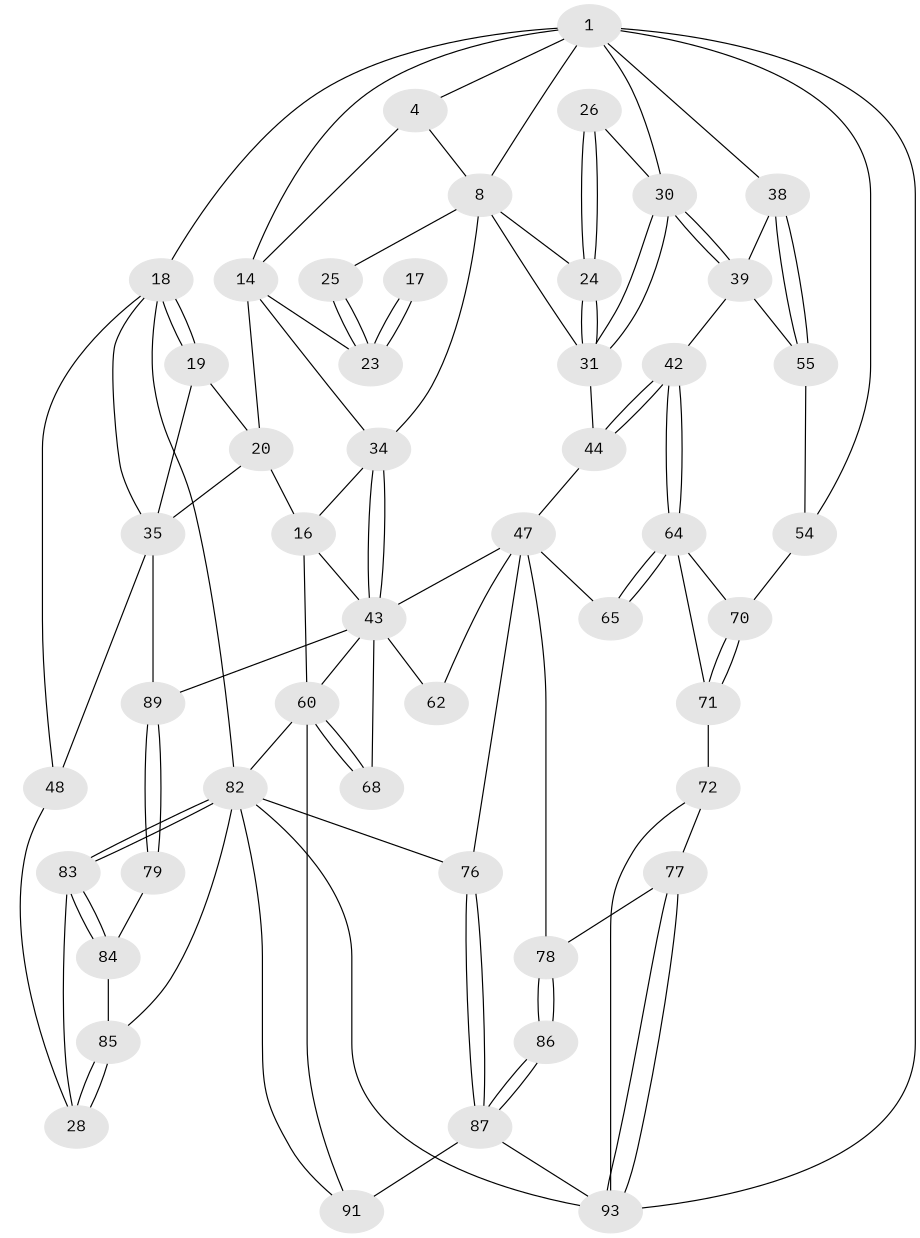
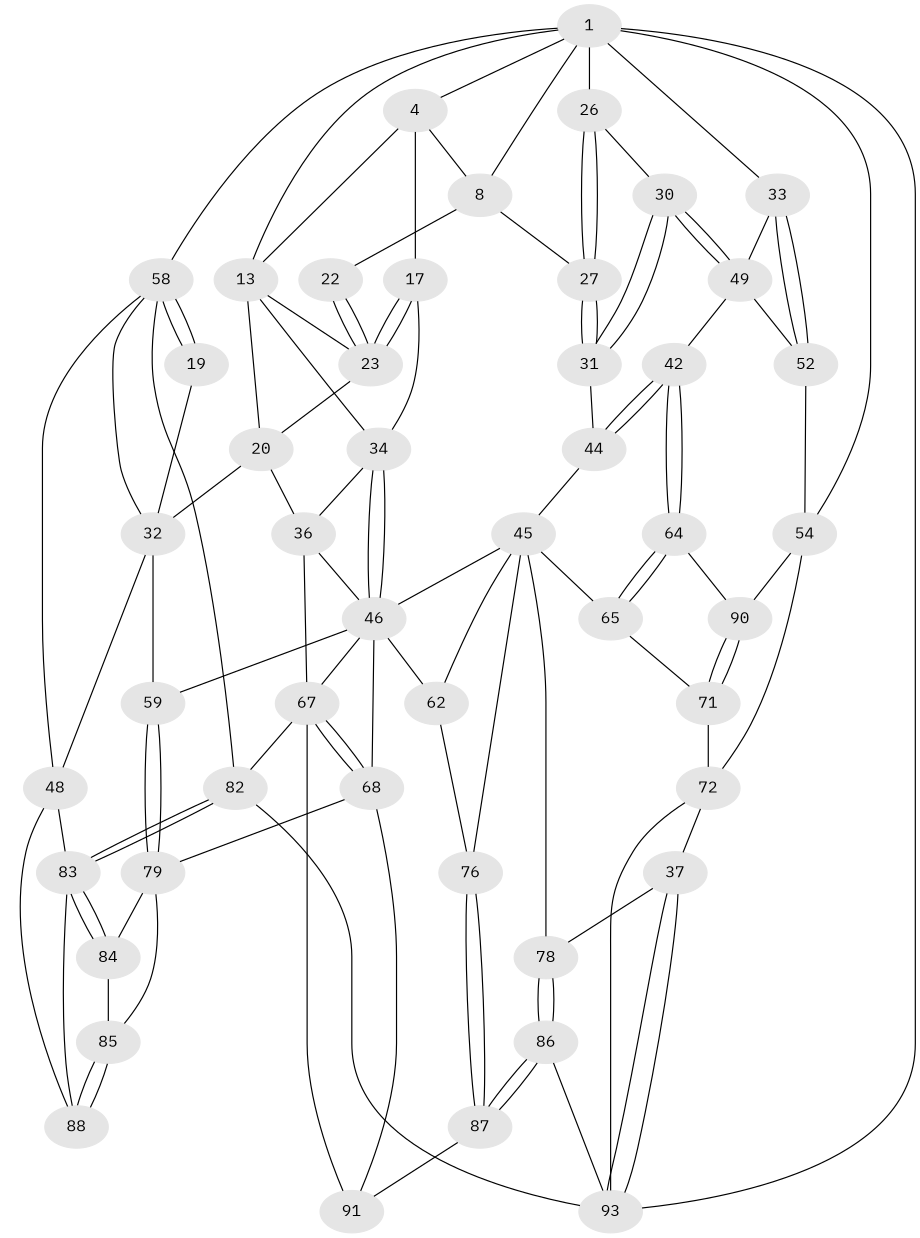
edge "1" -- "30": now "1" -- "26"
edge "4" -- "17": added
node "38": label "38" -> "33"
node "18": label "18" -> "58"
node "14": label "14" -> "13"
node "25": label "25" -> "22"
edge "8" -- "31": removed
node "24": label "24" -> "27"
node "39": label "39" -> "49"
edge "8" -- "34": now "17" -- "34"
node "55": label "55" -> "52"
edge "19" -- "20": now "23" -- "20"
node "35": label "35" -> "32"
node "16": label "16" -> "36"
node "47": label "47" -> "45"
node "43": label "43" -> "46"
edge "64" -- "71": now "65" -- "71"
node "70": label "70" -> "90"
edge "54" -- "72": added
node "89": label "89" -> "59"
node "60": label "60" -> "67"
edge "48" -- "83": added
edge "68" -- "79": added
edge "82" -- "76": now "62" -- "76"
node "77": label "77" -> "37"
edge "82" -- "85": now "79" -- "85"
edge "82" -- "91": now "68" -- "91"
node "28": label "28" -> "88"
edge "87" -- "93": now "86" -- "93"
